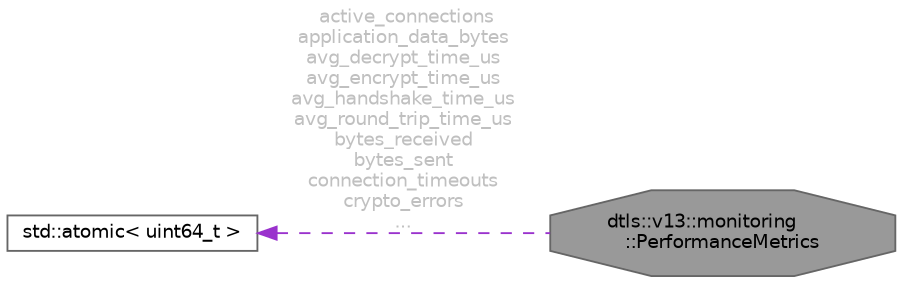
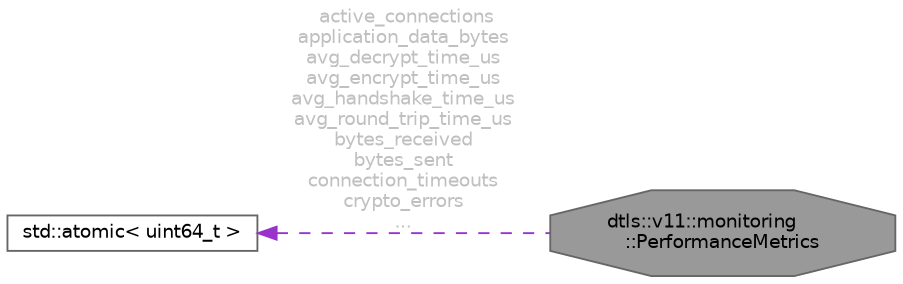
node "dtls::v13::monitoring ::PerformanceMetrics": label "dtls::v13::monitoring ::PerformanceMetrics" -> "dtls::v11::monitoring ::PerformanceMetrics"
